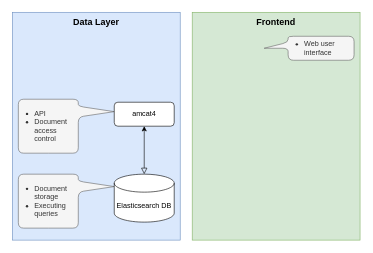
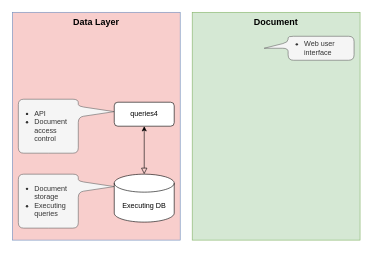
node "Data Layer": fillcolor #dae8fc -> #f8cecc
node "Frontend": label "Frontend" -> "Document"
node "amcat4": label "amcat4" -> "queries4"
node "Elasticsearch DB": label "Elasticsearch DB" -> "Executing DB"
